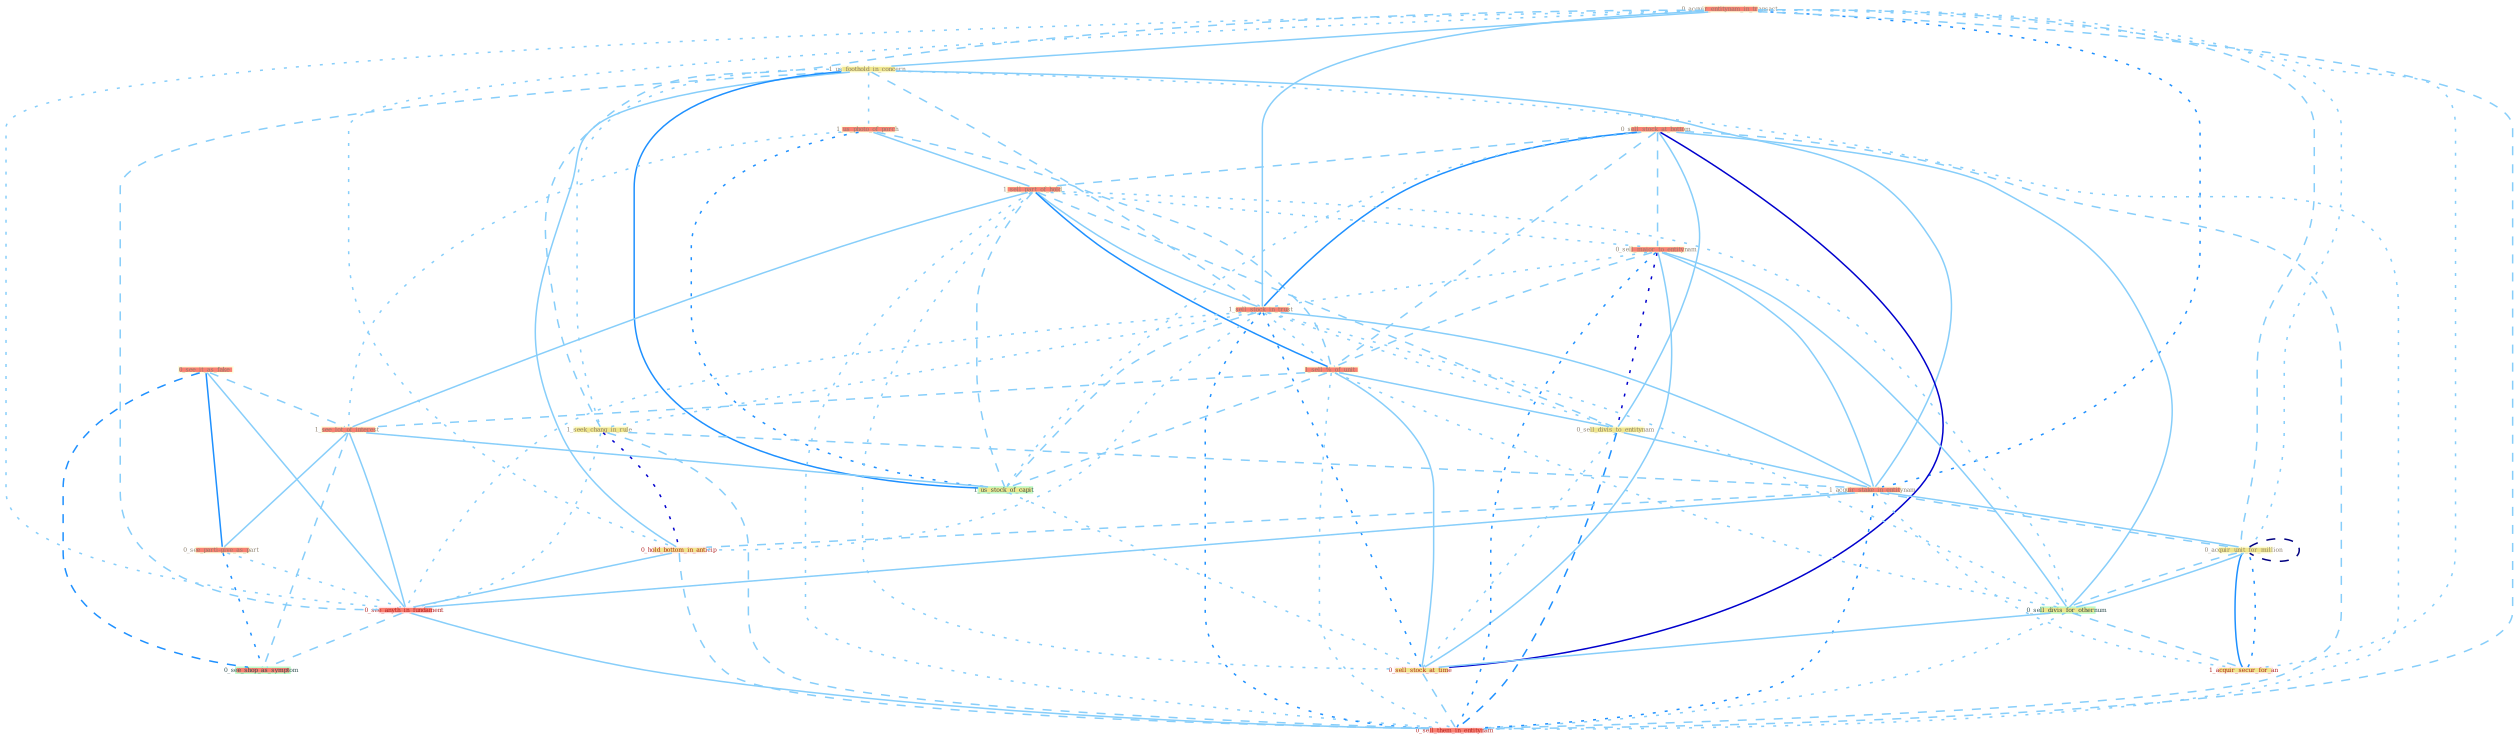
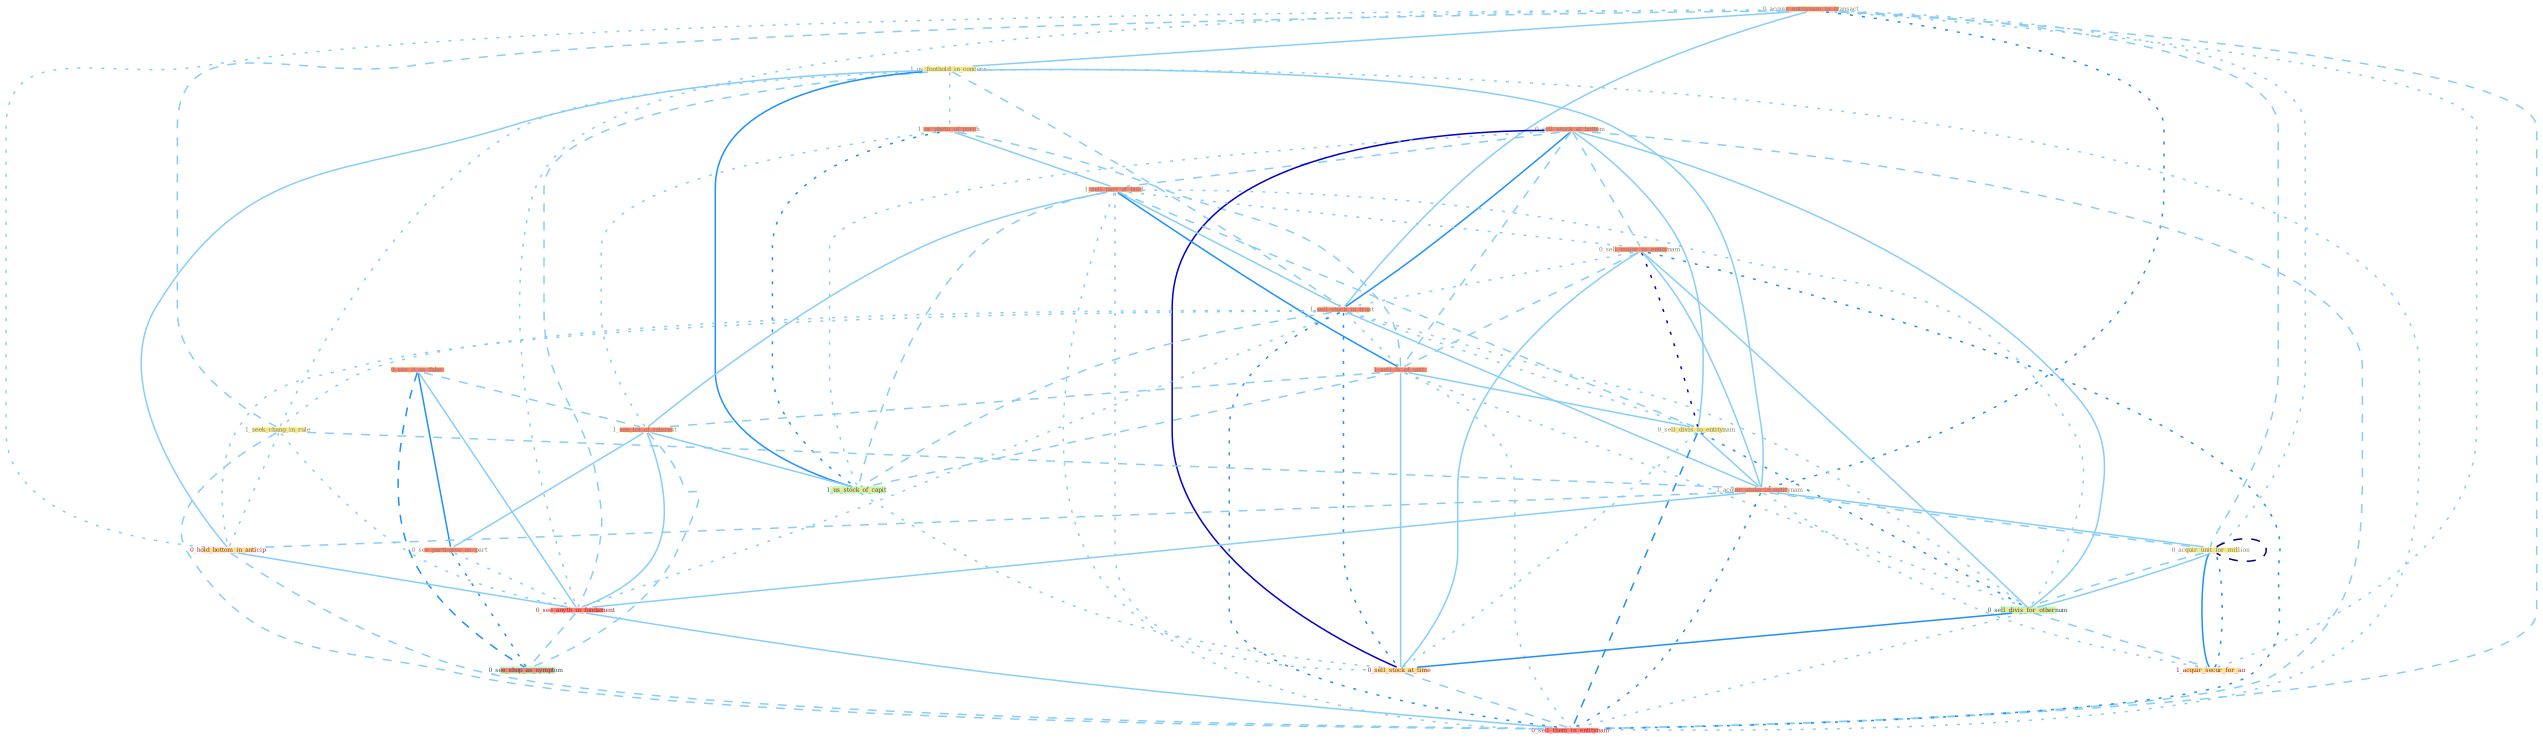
edge "1_seek_chang_in_rule" -- "0_hold_bottom_in_anticip": color #0000cd -> #87cefa
edge "0_sell_divis_to_entitynam" -- "0_sell_divis_for_othernum": added
edge "0_sell_divis_for_othernum" -- "0_sell_stock_at_time": color #87cefa -> #1e90ff
